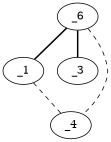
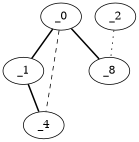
node "_6": label "_6" -> "_0"
node "_2": added
node "_3": label "_3" -> "_8"
edge "_1" -- "_4": style dashed -> bold
